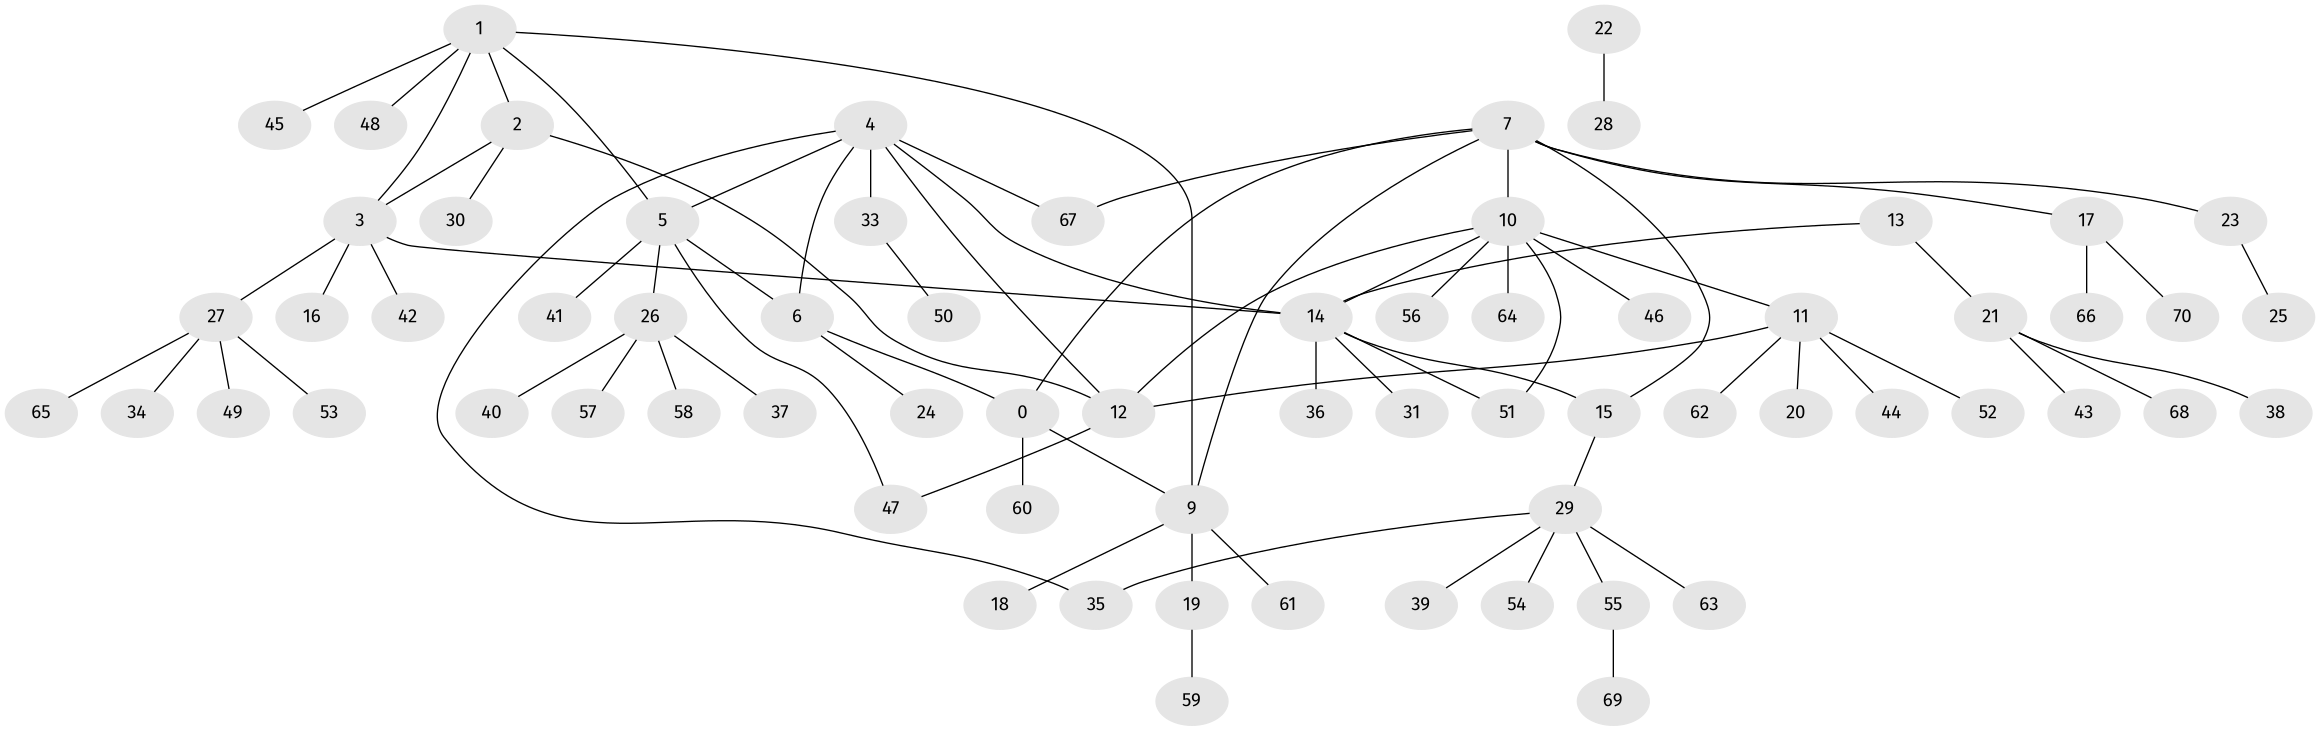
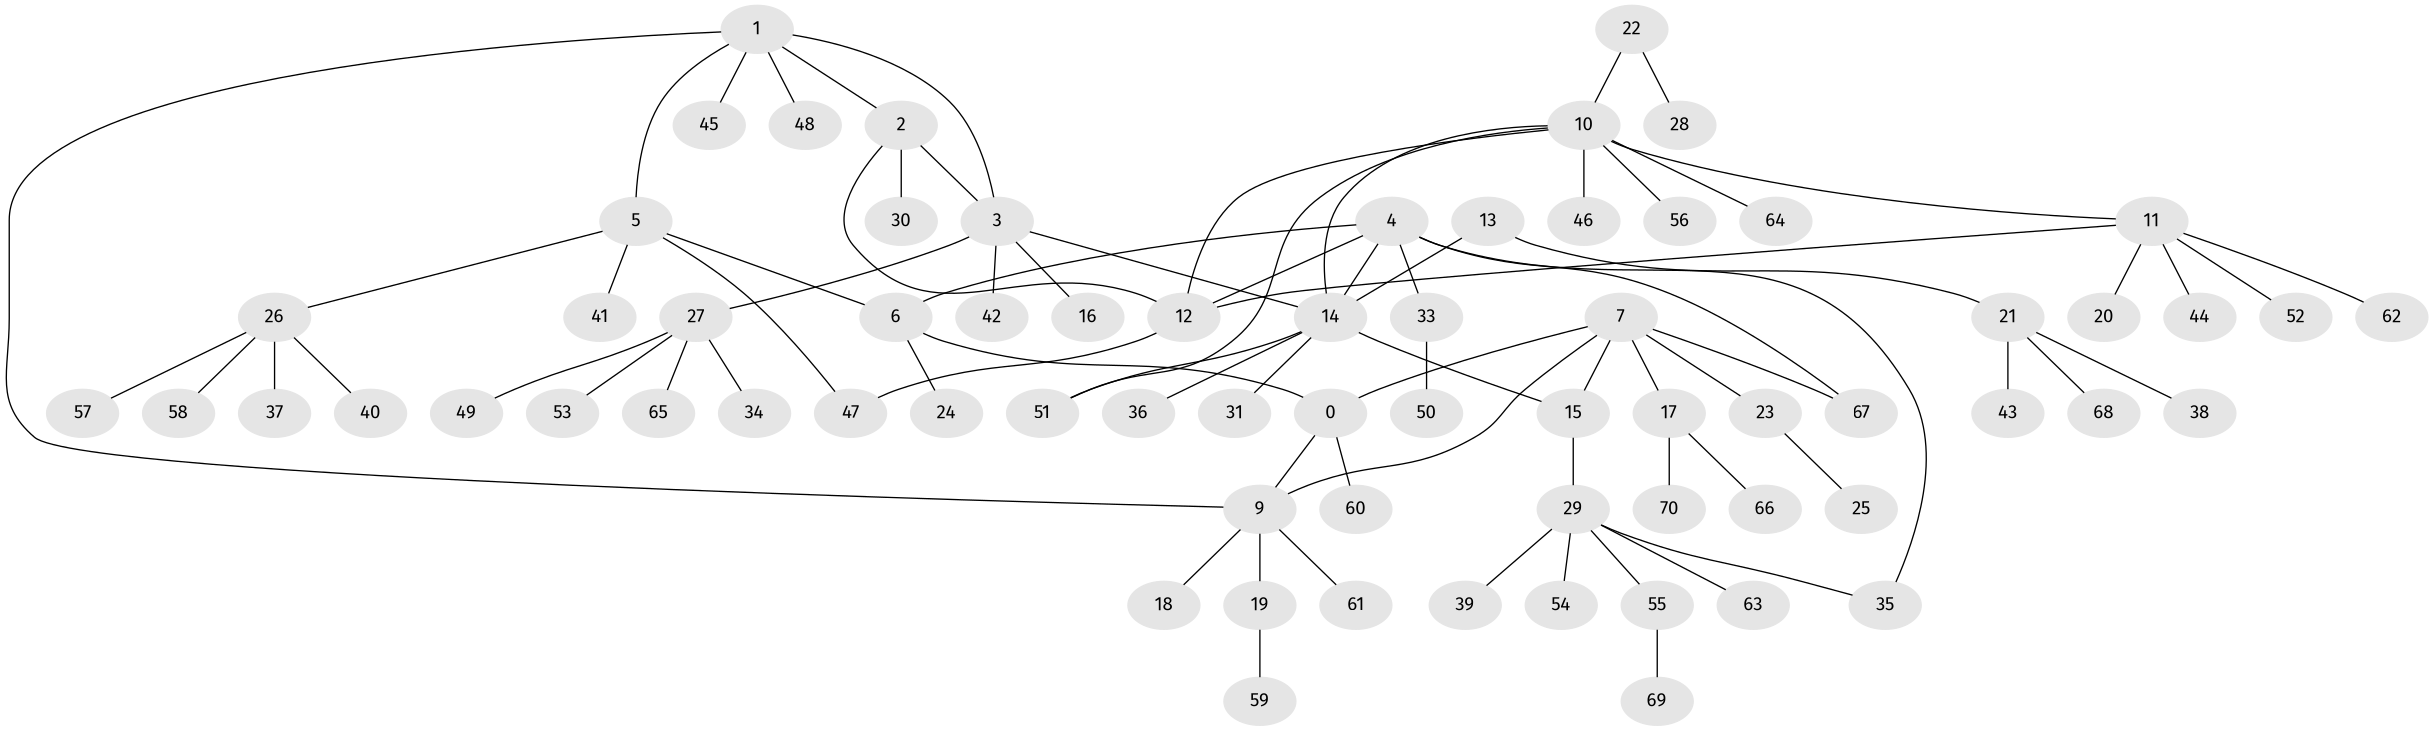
edge "4" -- "5": removed
edge "7" -- "10": now "22" -- "10"
